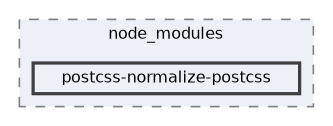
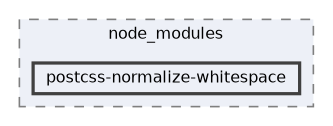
node "postcss-normalize-postcss": label "postcss-normalize-postcss" -> "postcss-normalize-whitespace"
